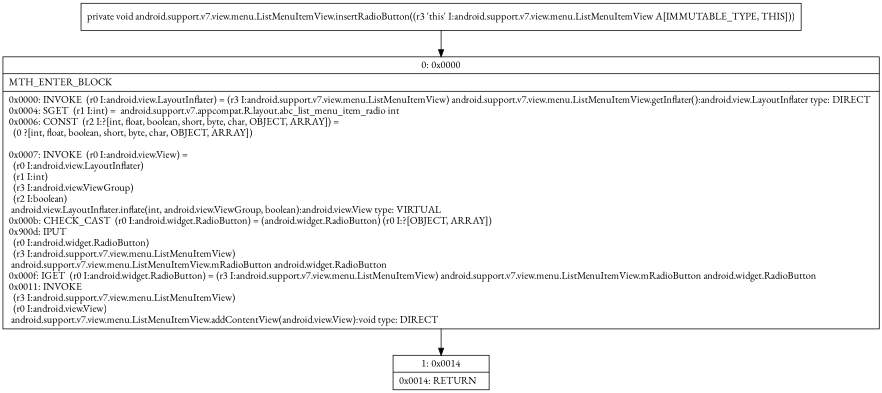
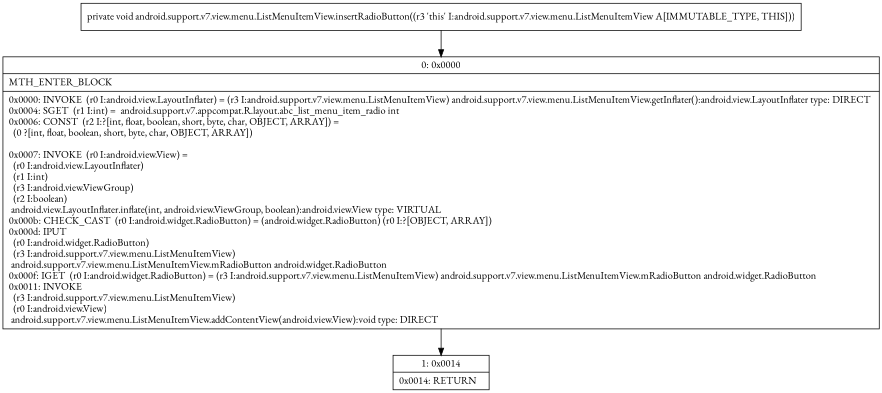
node "0: 0x0000": text "0x900d: IPUT" -> "0x000d: IPUT"
